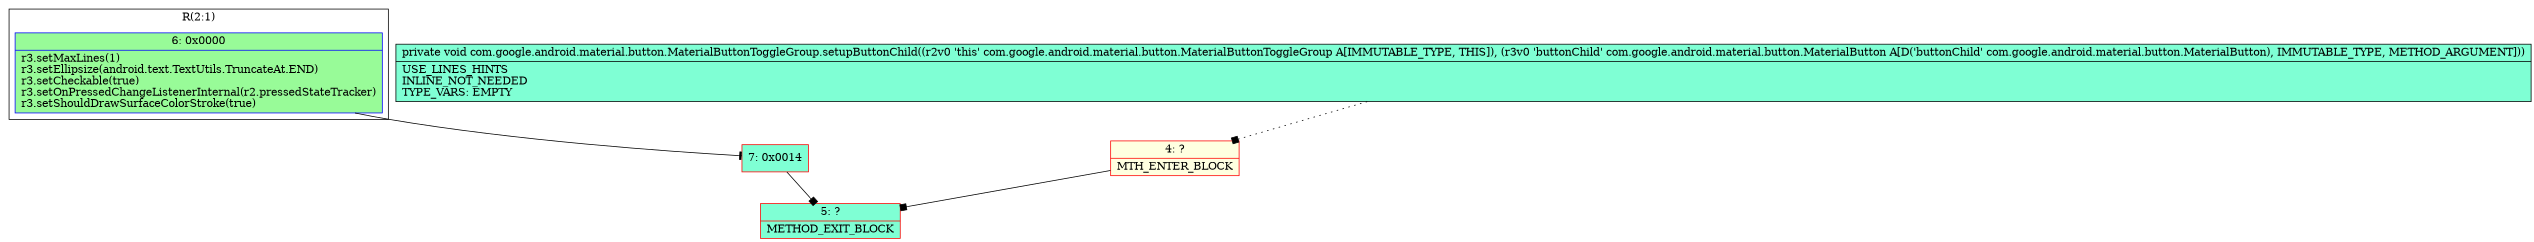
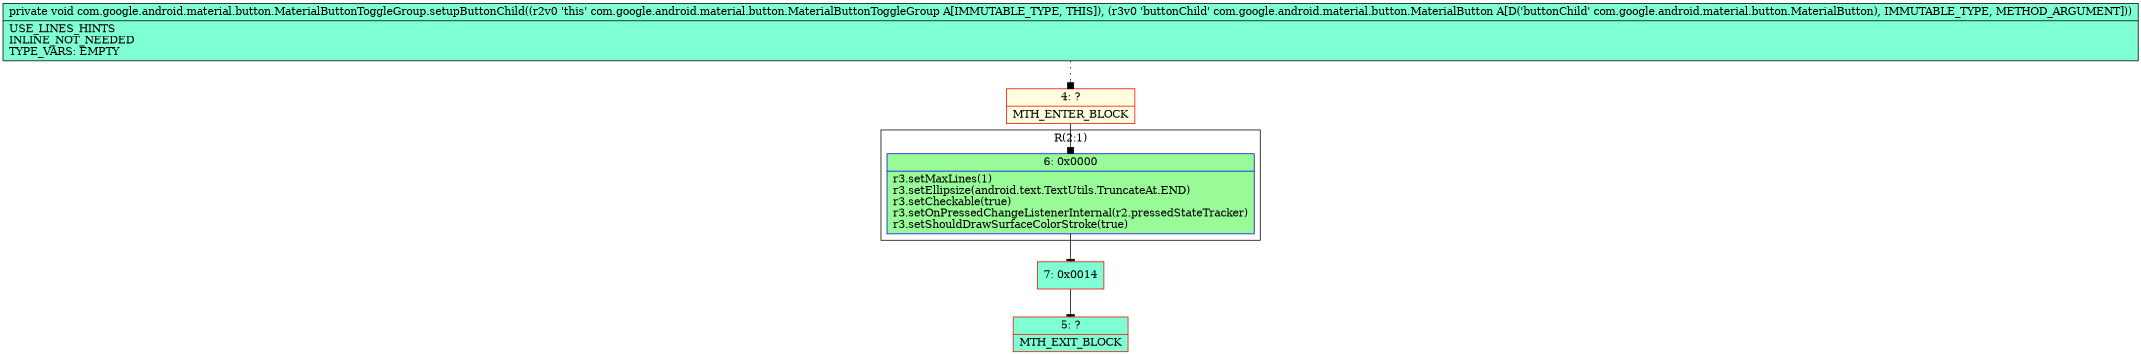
edge "7: 0x0014" -> "5: ?": arrowhead box -> tee
edge "4: ?" -> "5: ?": now "4: ?" -> "6: 0x0000"
node "5: ?": text "METHOD_EXIT_BLOCK" -> "MTH_EXIT_BLOCK"
